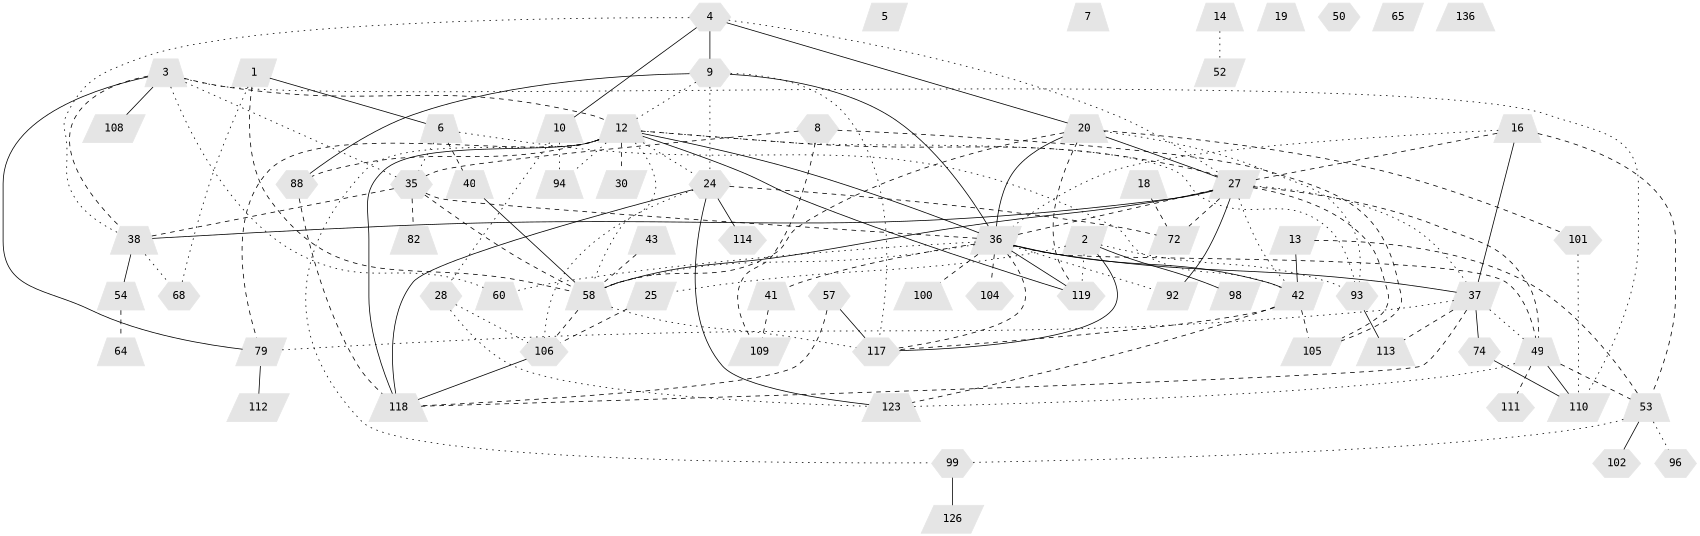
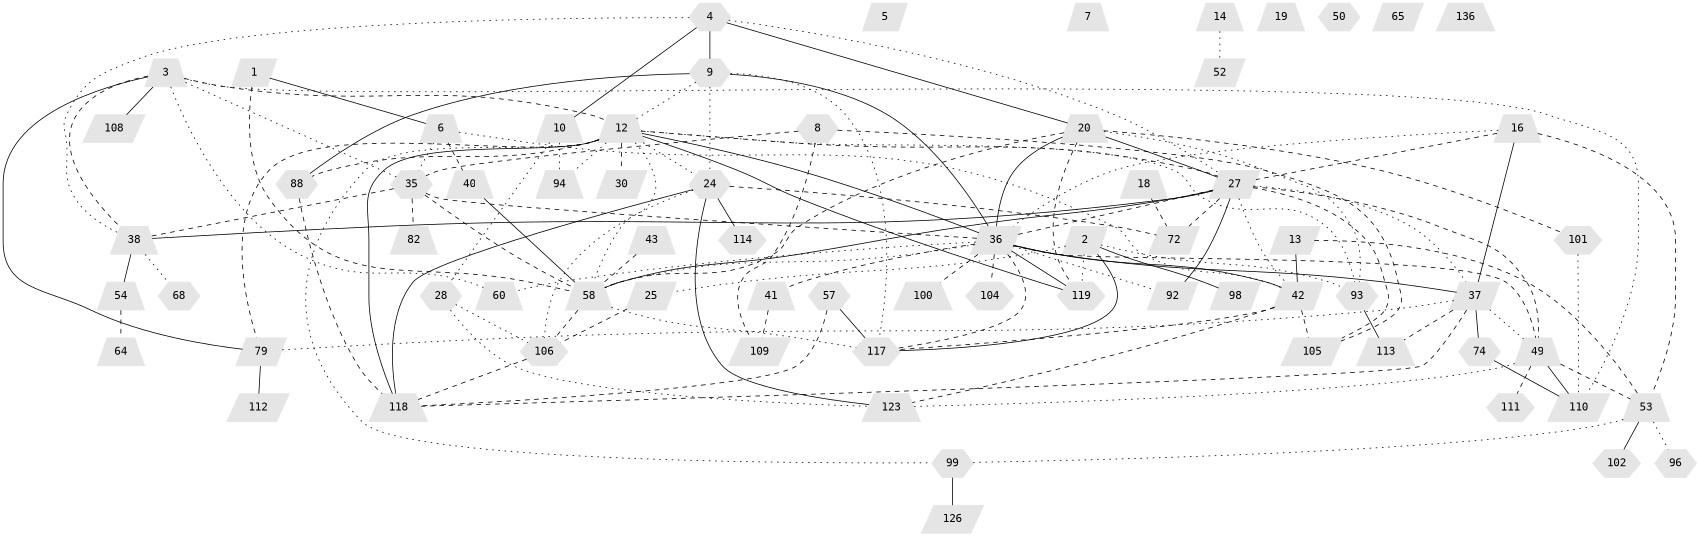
edge "1" -- "68": removed
edge "106" -- "118": style solid -> dashed
